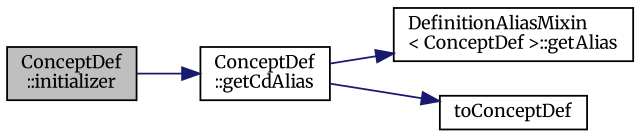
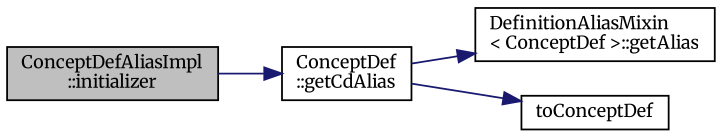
node "ConceptDef ::initializer": label "ConceptDef ::initializer" -> "ConceptDefAliasImpl ::initializer"
